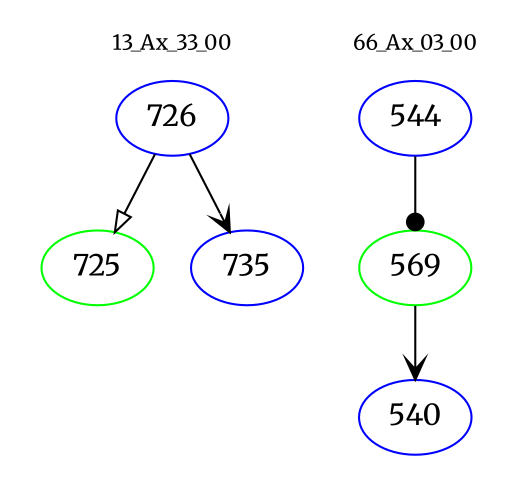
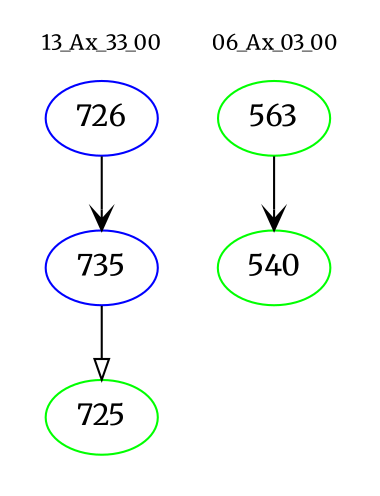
cluster "66_Ax_03_00": label "66_Ax_03_00" -> "06_Ax_03_00"
node "544": removed
edge "726" -> "725": now "735" -> "725"
node "569": label "569" -> "563"
node "540": color blue -> green
